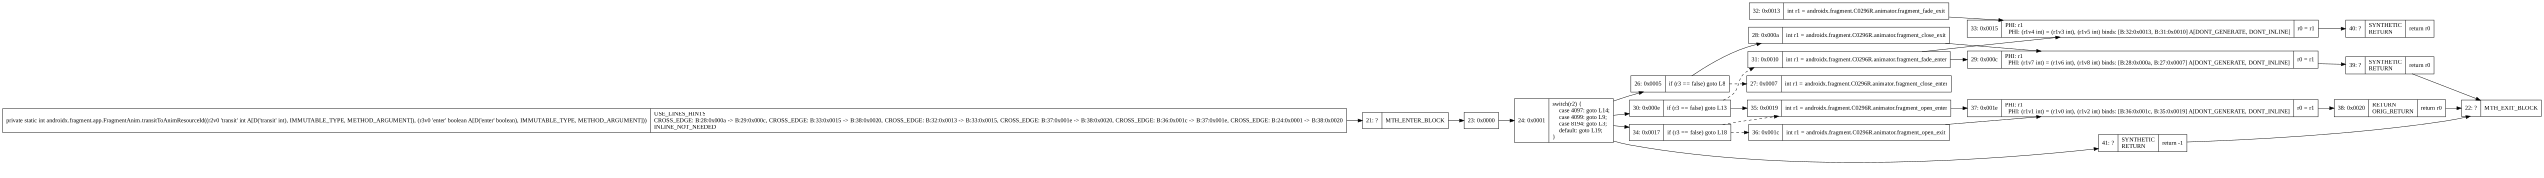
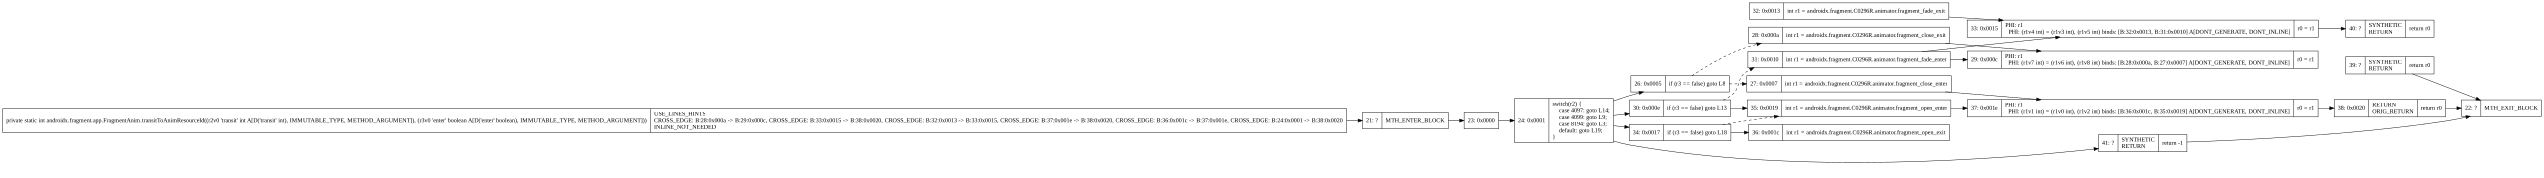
edge "26: 0x0005" -> "28: 0x000a": style solid -> dashed
edge "29: 0x000c" -> "39: ?": removed
edge "36: 0x001c" -> "37: 0x001e": now "27: 0x0007" -> "37: 0x001e"
edge "34: 0x0017" -> "36: 0x001c": style dashed -> solid
